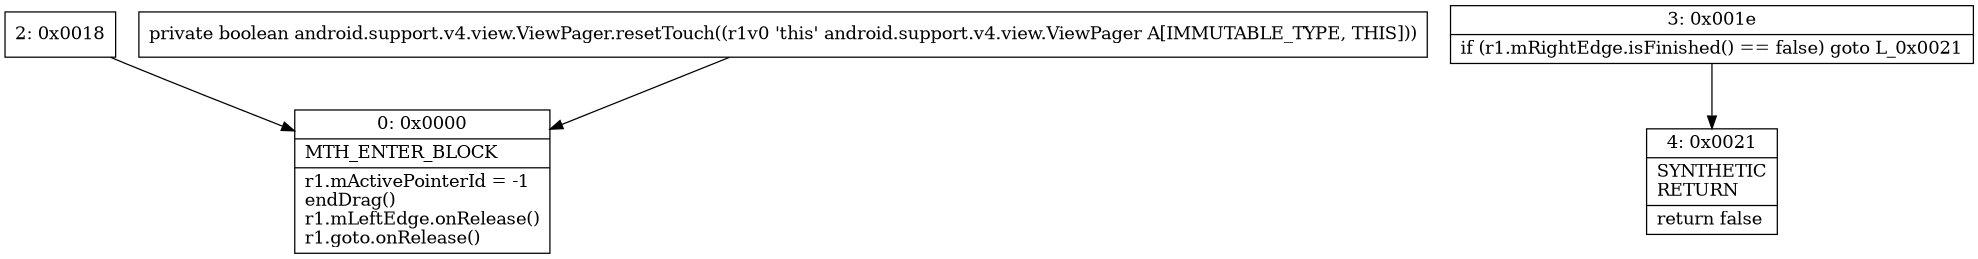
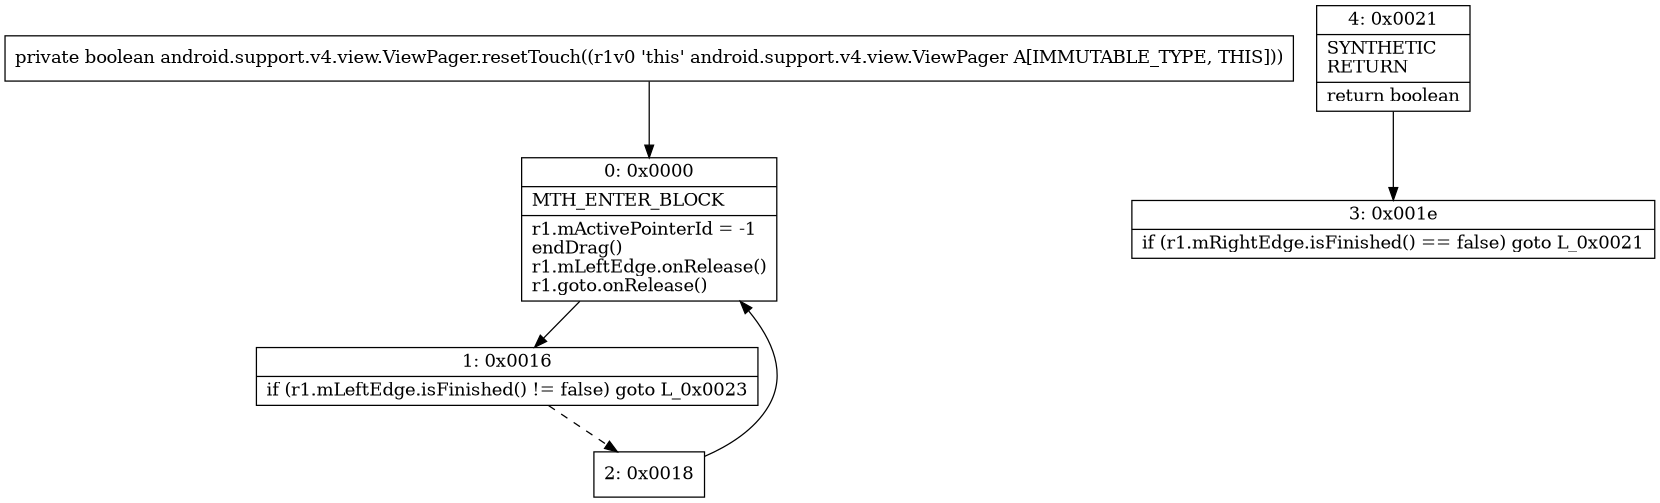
edge "3: 0x001e" -> "4: 0x0021": reversed
node "4: 0x0021": text "return false" -> "return boolean"
node "1: 0x0016": added
